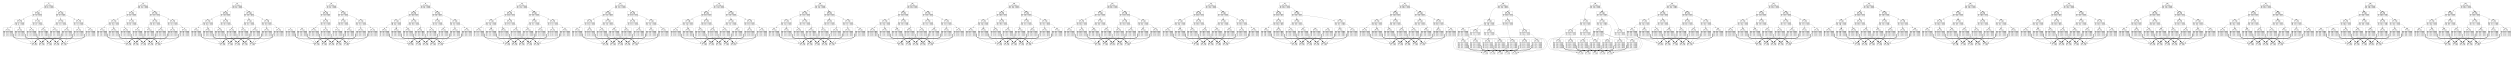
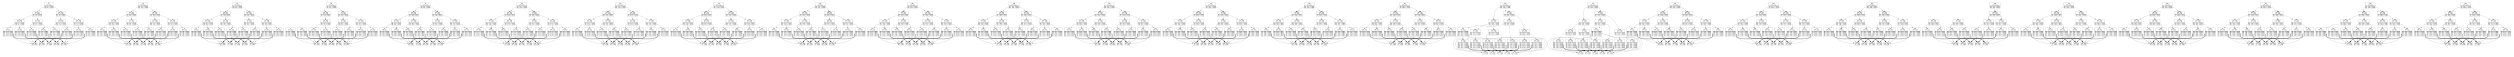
node "s401": removed
node "s264": added
